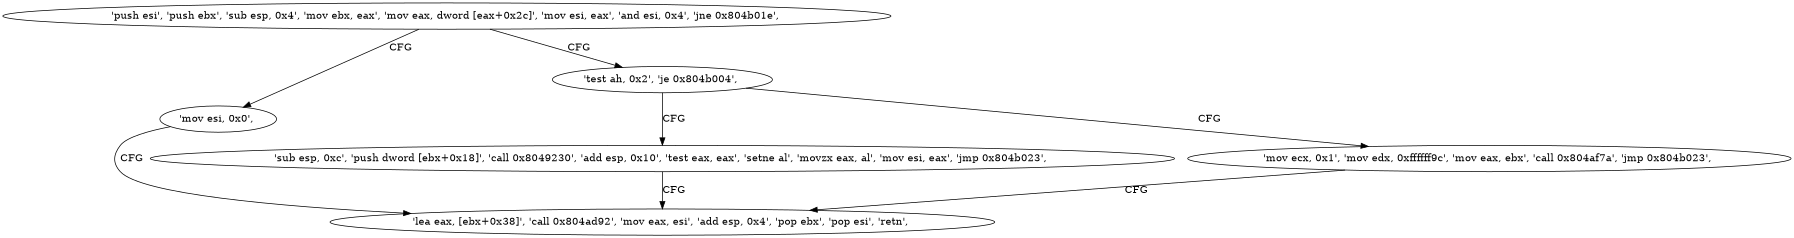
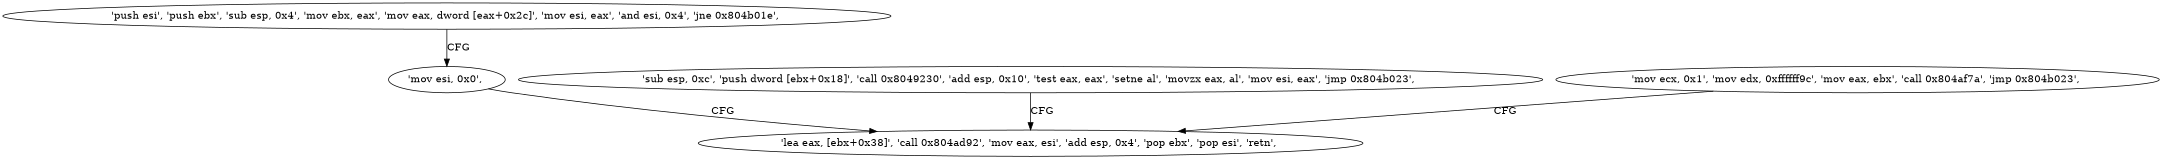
node "'test ah, 0x2', 'je 0x804b004',": removed
